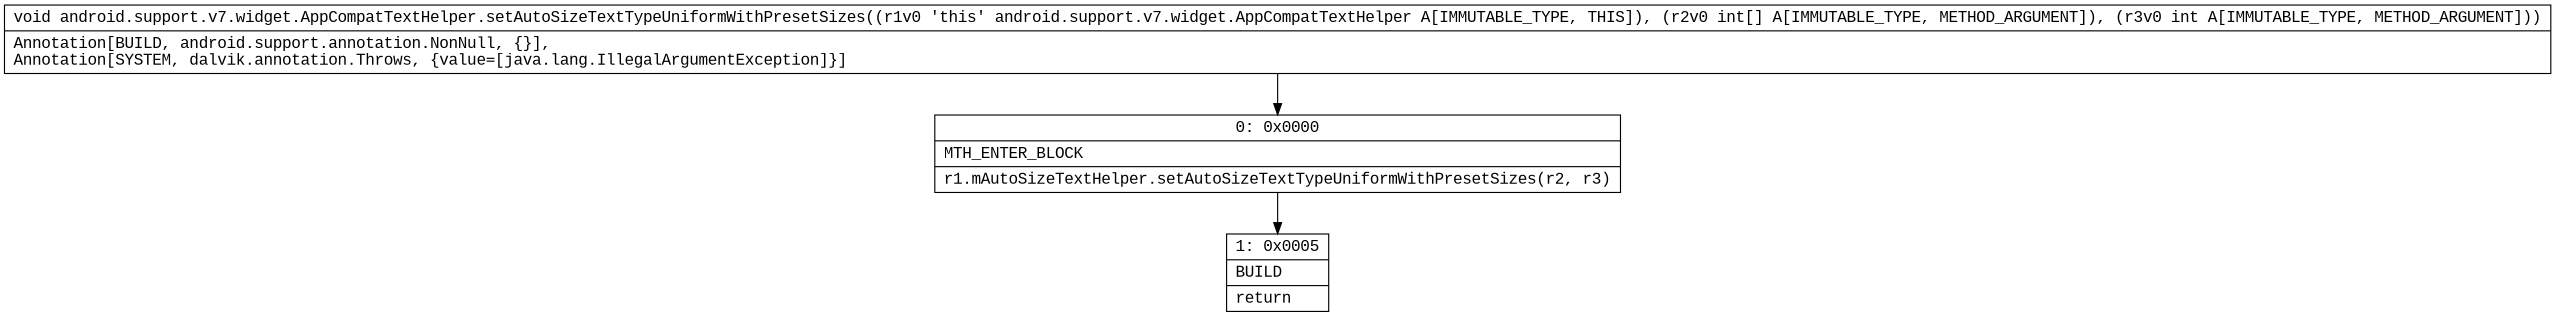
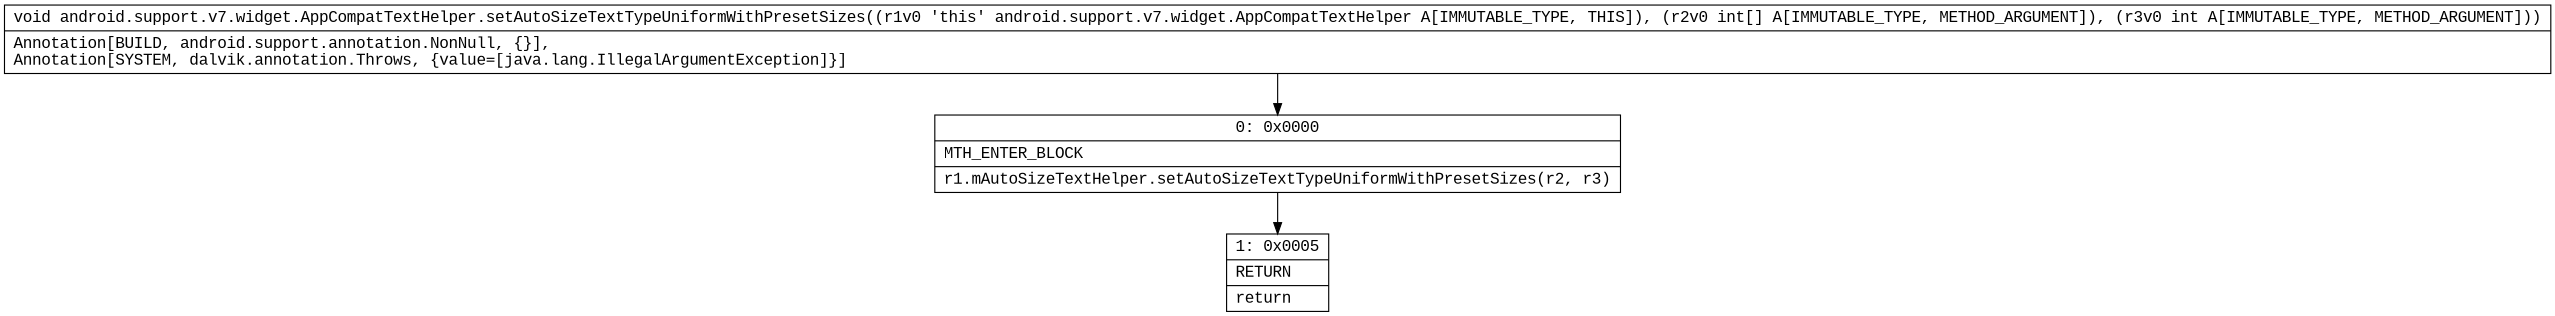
node "1: 0x0005": text "BUILD" -> "RETURN"
